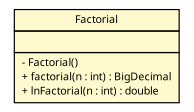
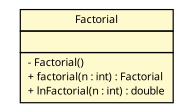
node "Factorial": text "+ factorial(n : int) : BigDecimal" -> "+ factorial(n : int) : Factorial"
